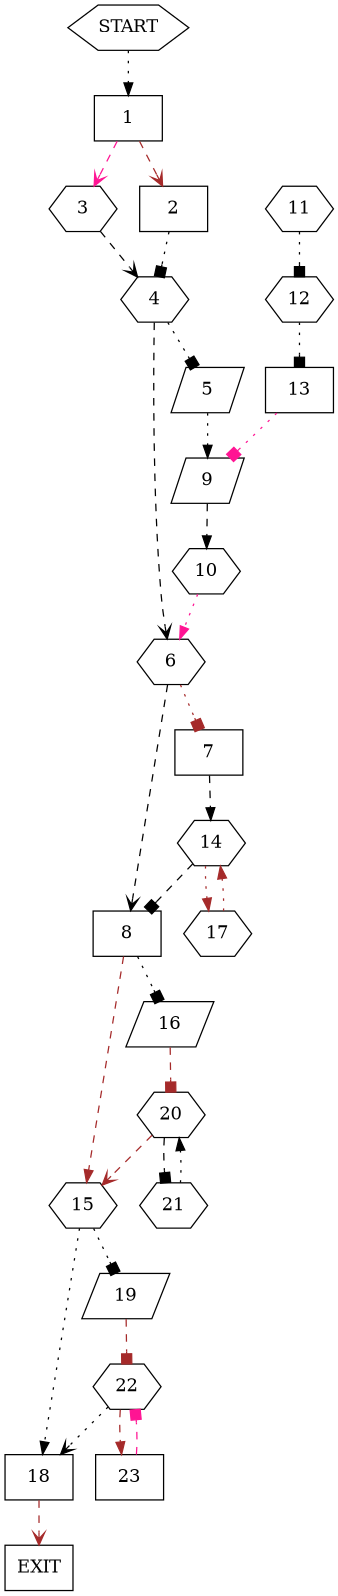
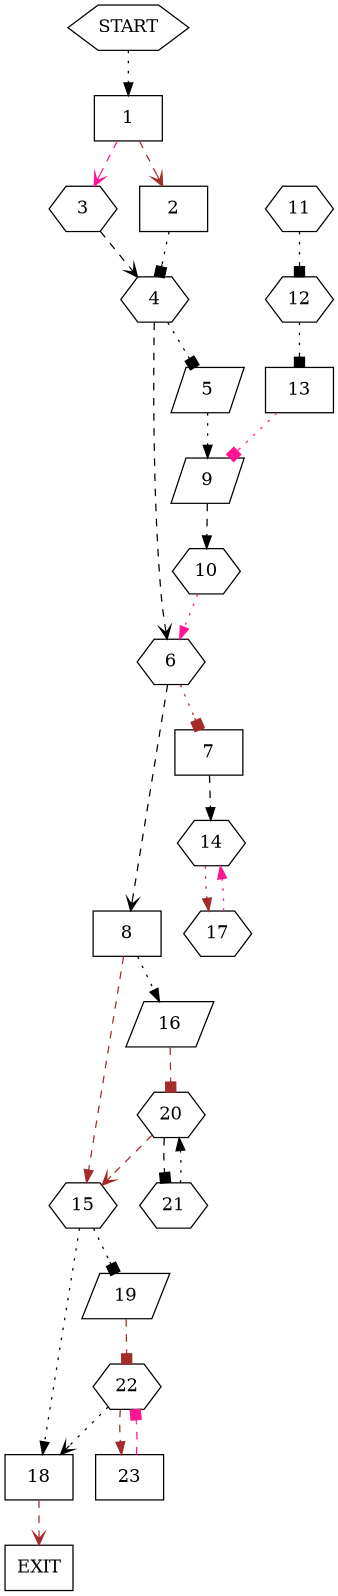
edge "14" -> "8": removed
edge "17" -> "14": color brown -> deeppink
edge "8" -> "16": arrowhead box -> normal
